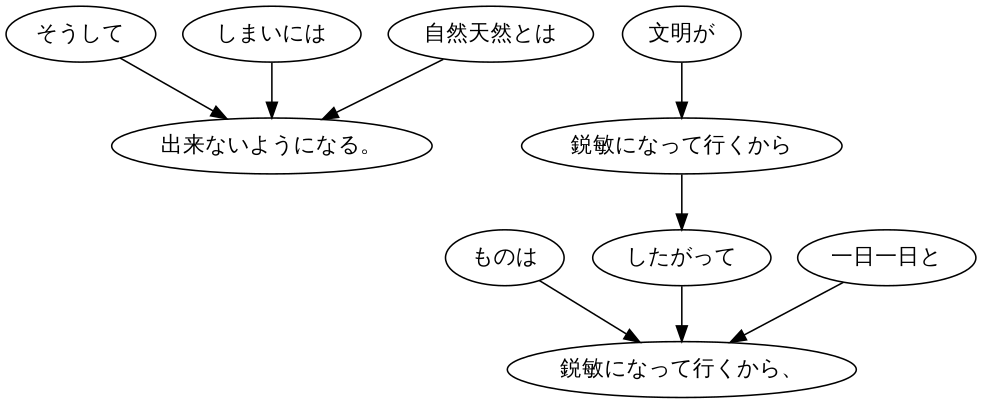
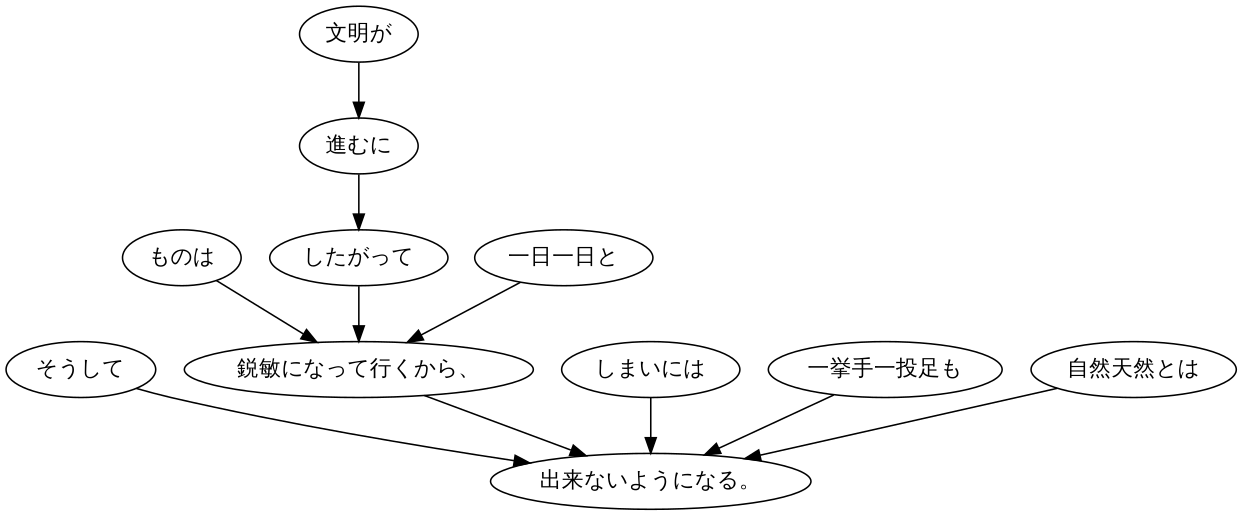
node "鋭敏になって行くから": label "鋭敏になって行くから" -> "進むに"
node "一挙手一投足も": added
edge "鋭敏になって行くから、" -> "出来ないようになる。": added
